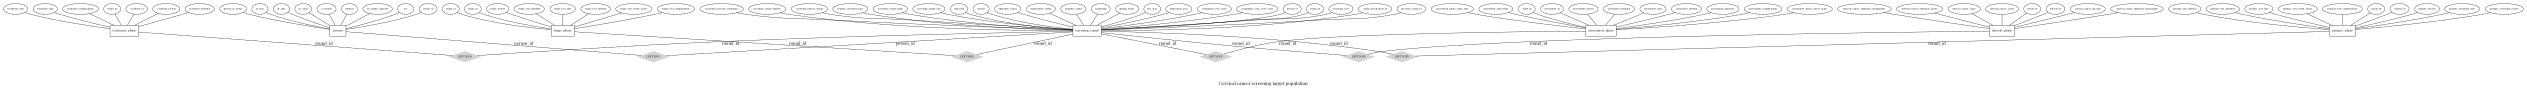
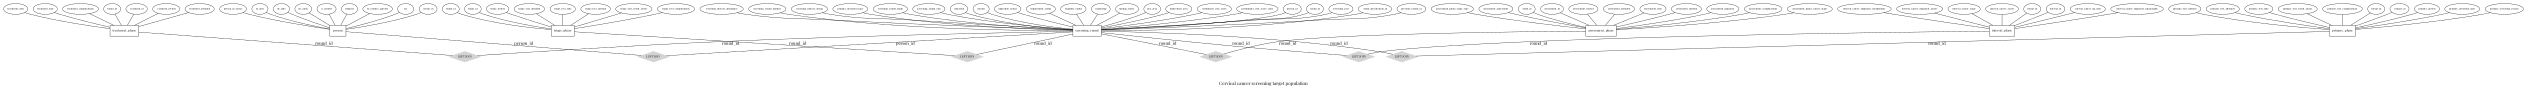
node "screening_previous_attendance": label "screening_previous_attendance" -> "screening_history_attendance"
